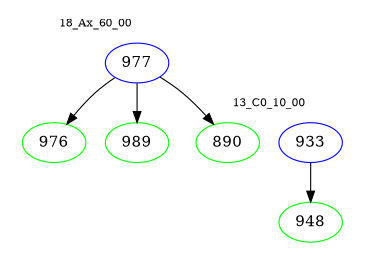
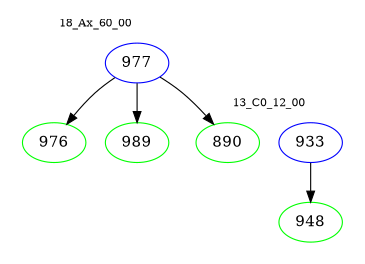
cluster "13_C0_10_00": label "13_C0_10_00" -> "13_C0_12_00"
